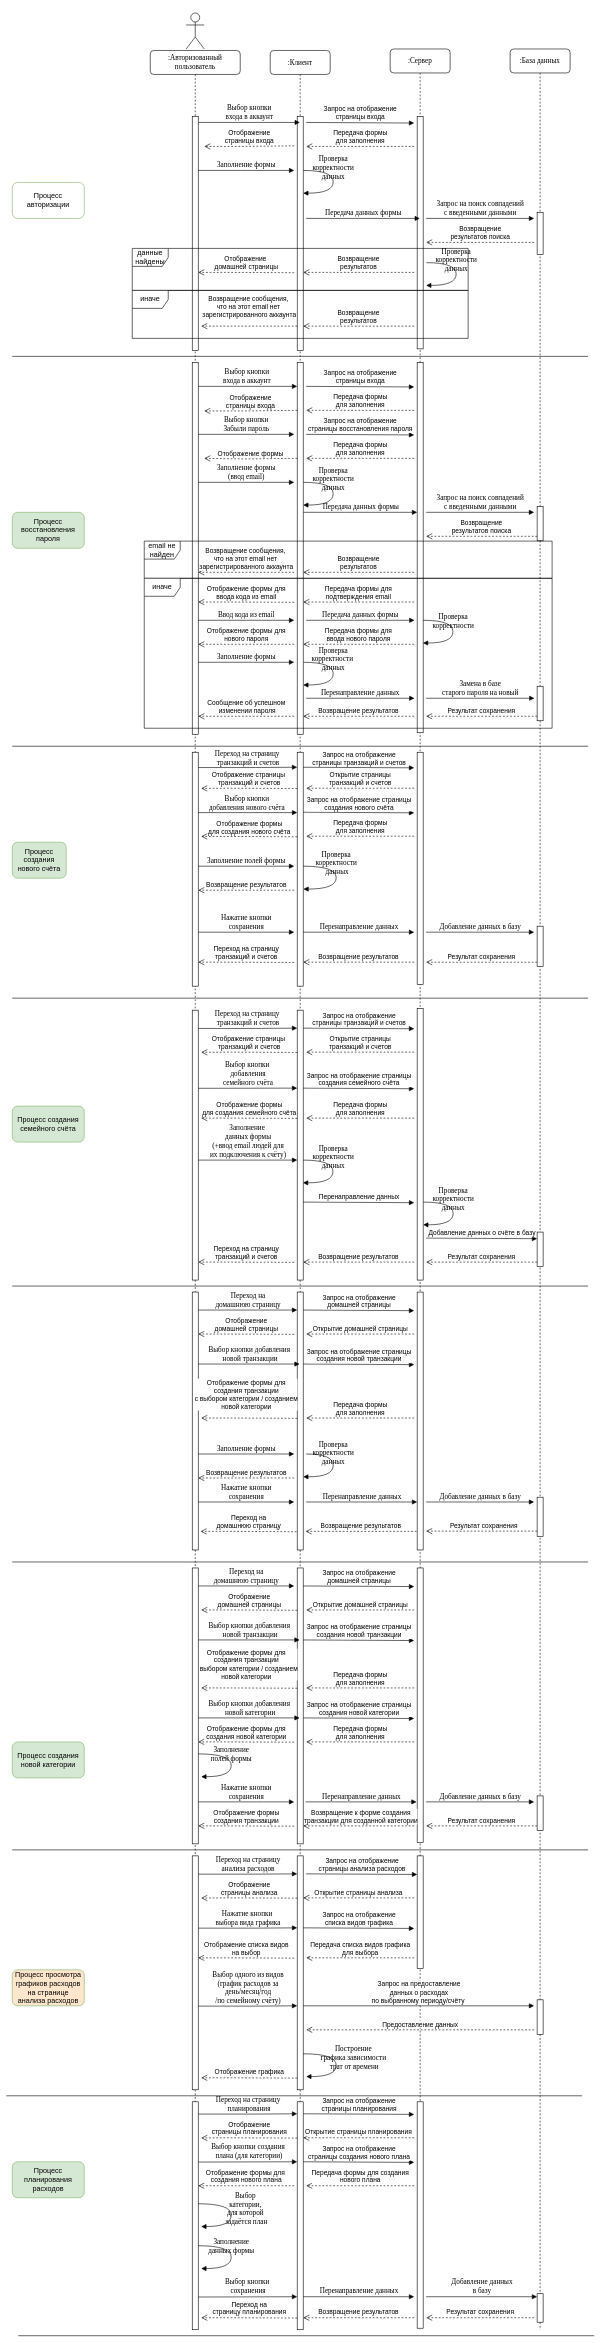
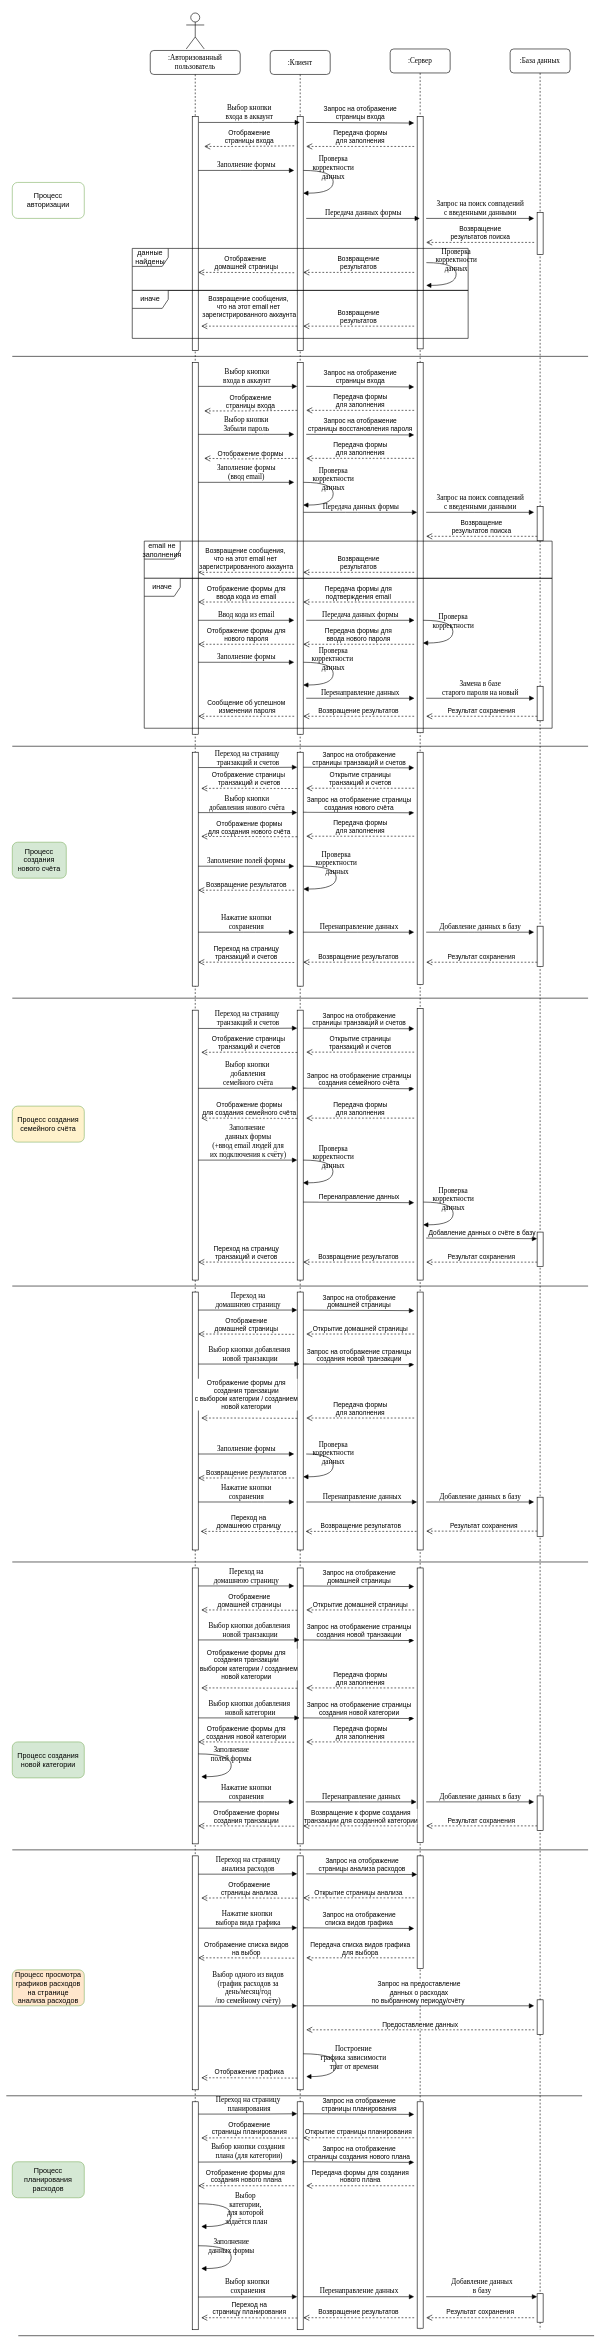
node "Процесс восстановления пароля": removed
node "email не найден": label "email не найден" -> "email не заполнения"
node "Процесс создания семейного счёта": fillcolor #d5e8d4 -> #fff2cc
